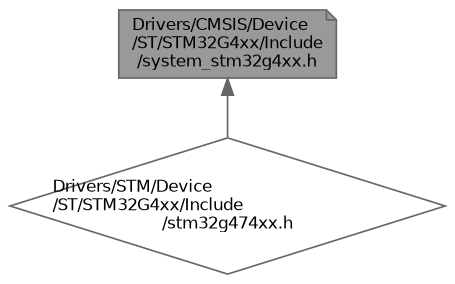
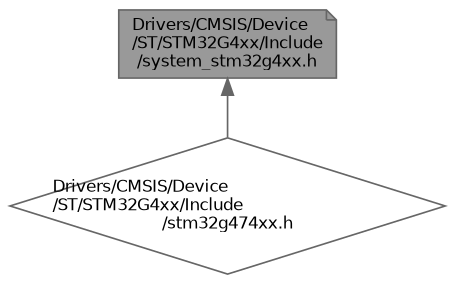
node "Drivers/STM/Device /ST/STM32G4xx/Include /stm32g474xx.h": label "Drivers/STM/Device /ST/STM32G4xx/Include /stm32g474xx.h" -> "Drivers/CMSIS/Device /ST/STM32G4xx/Include /stm32g474xx.h"
